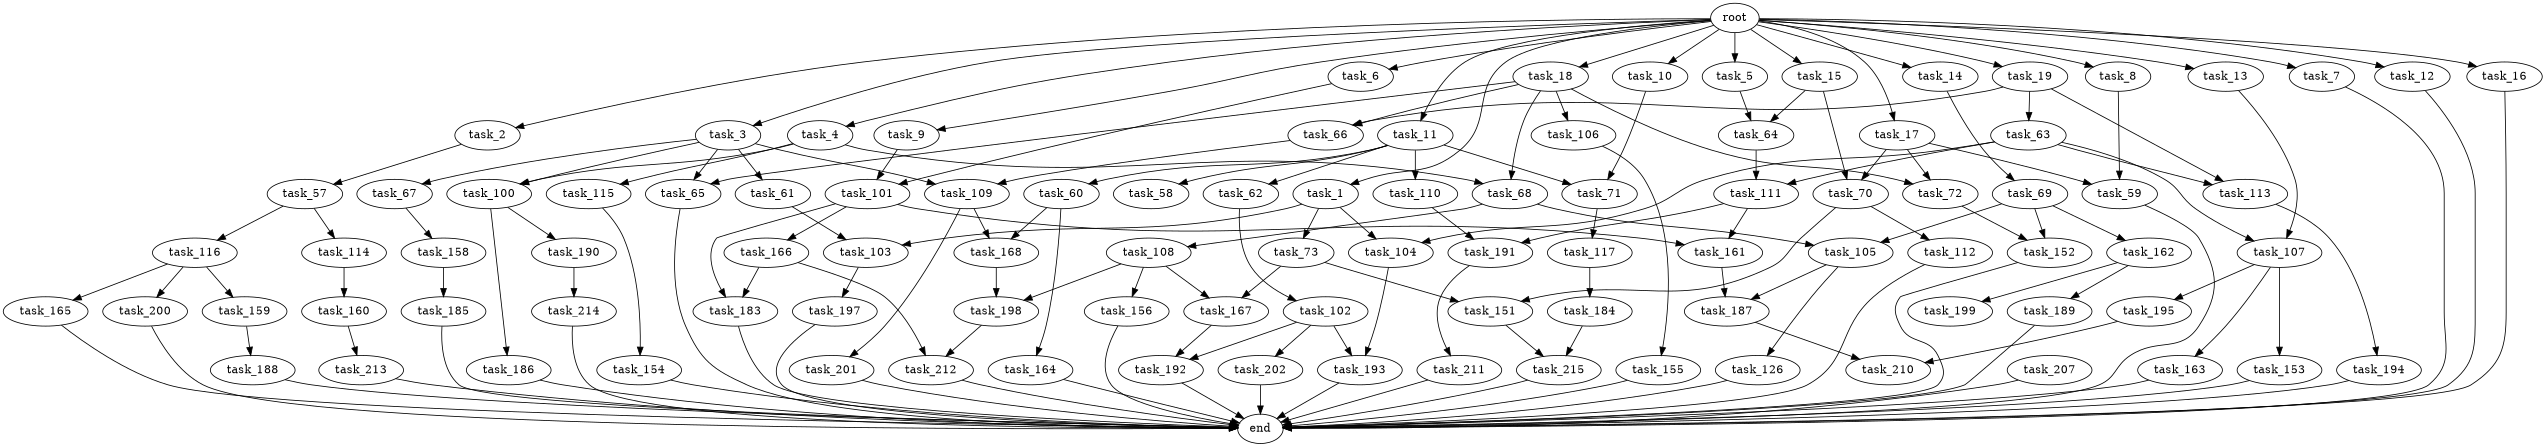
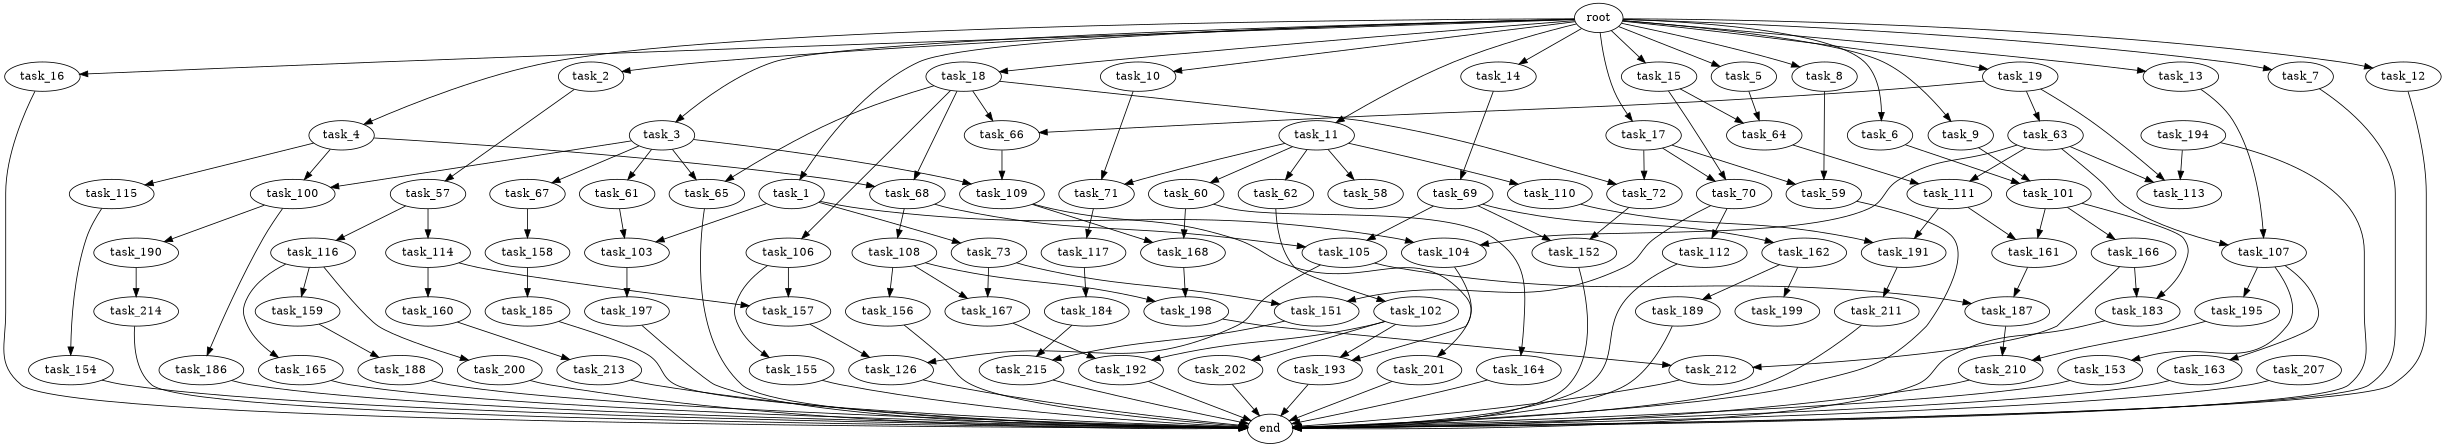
edge "task_113" -> "task_194": reversed
node "task_157": added
edge "task_210" -> "end": added
